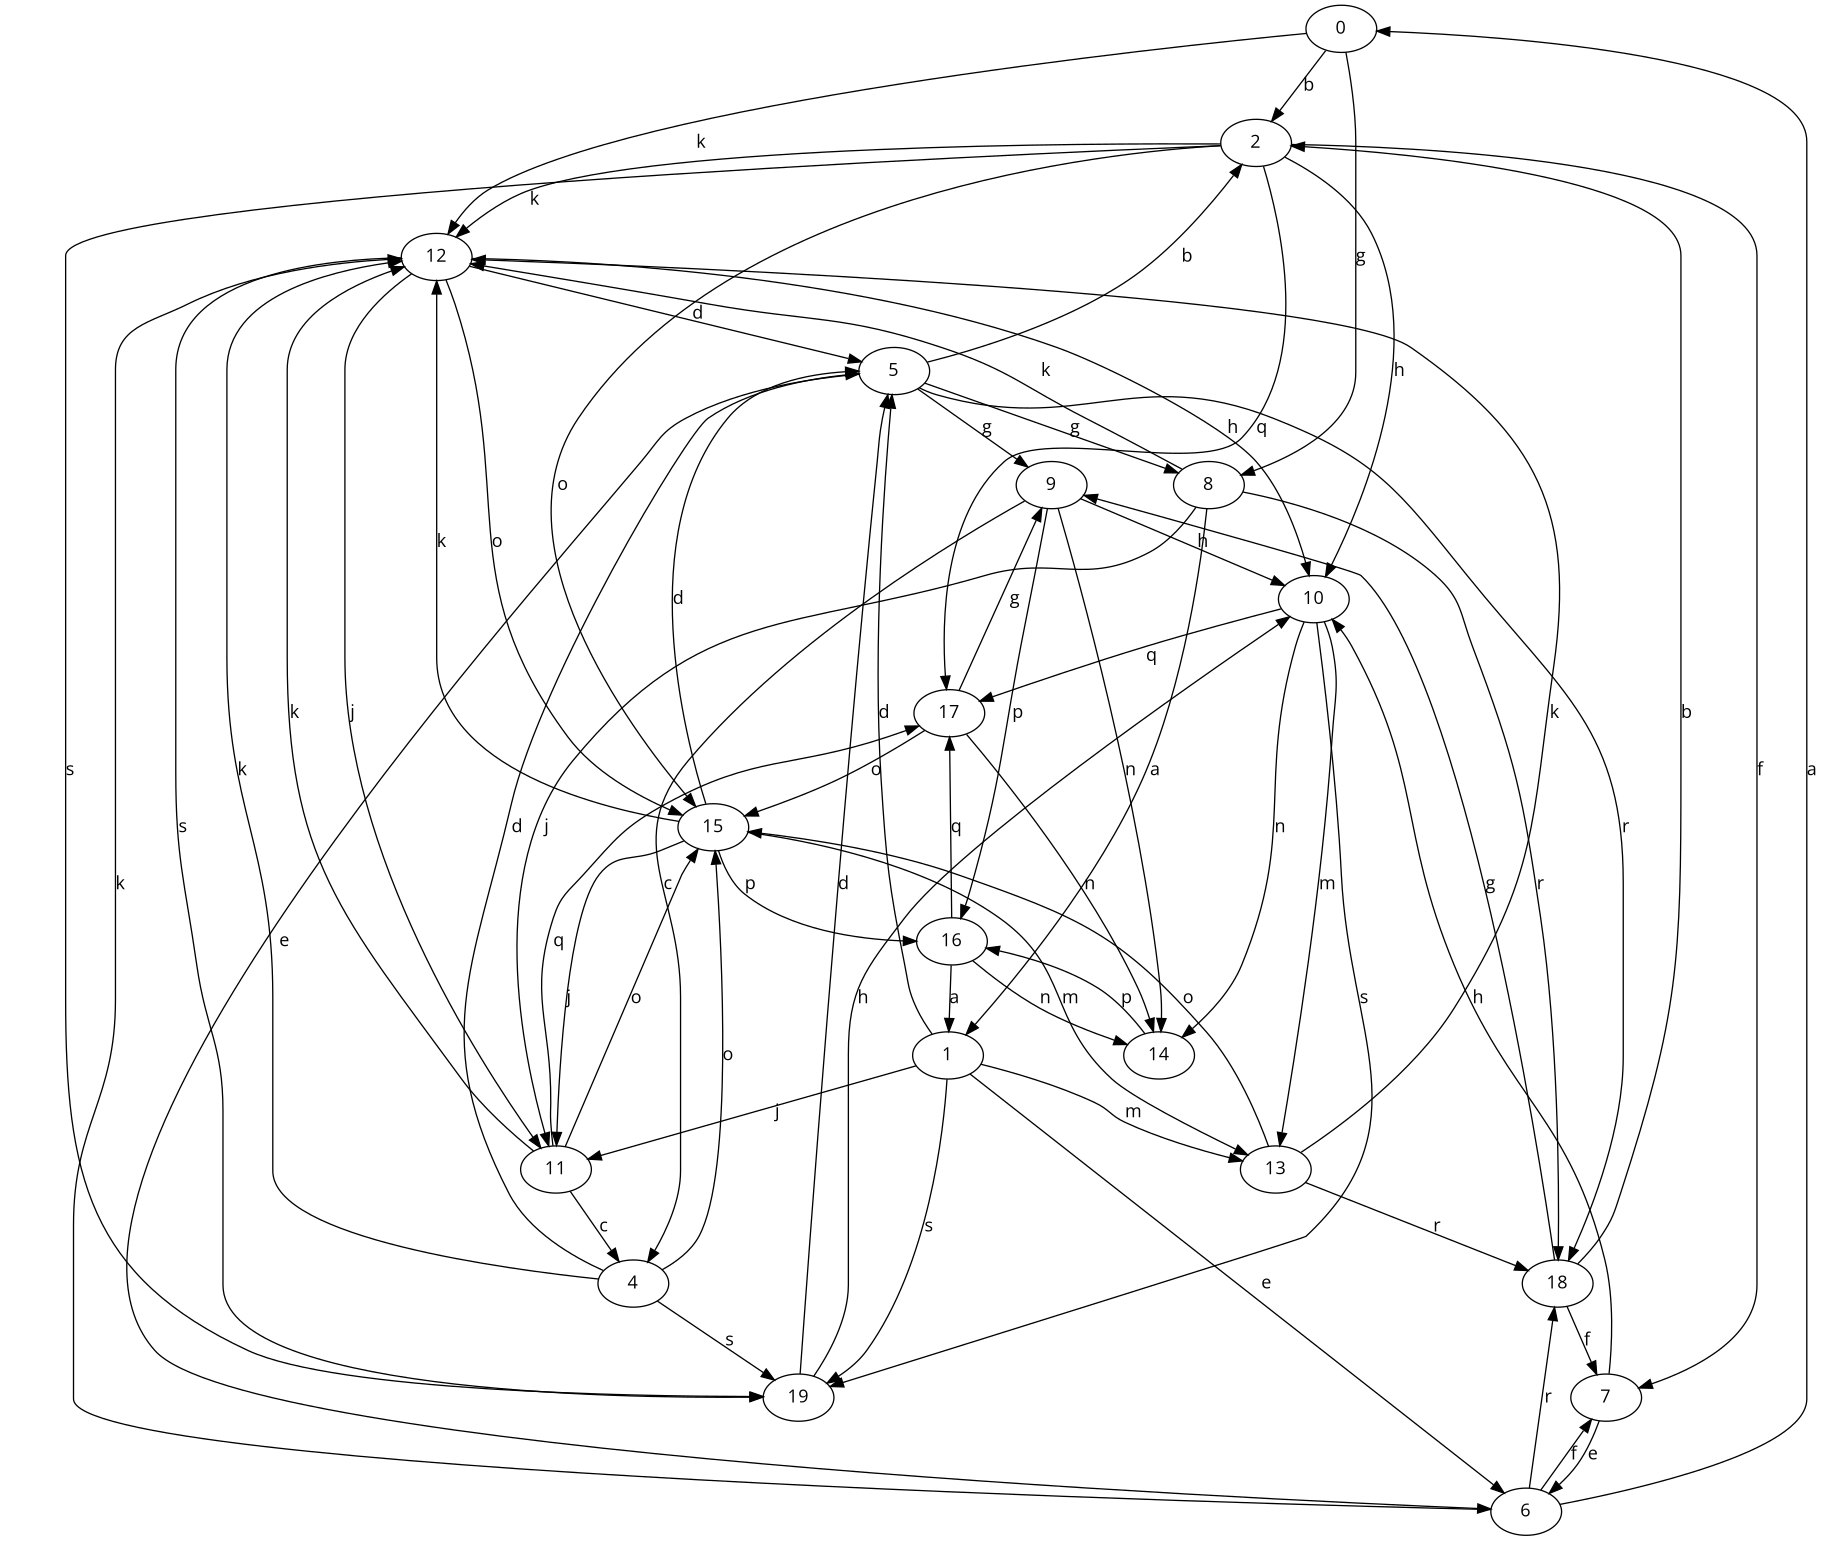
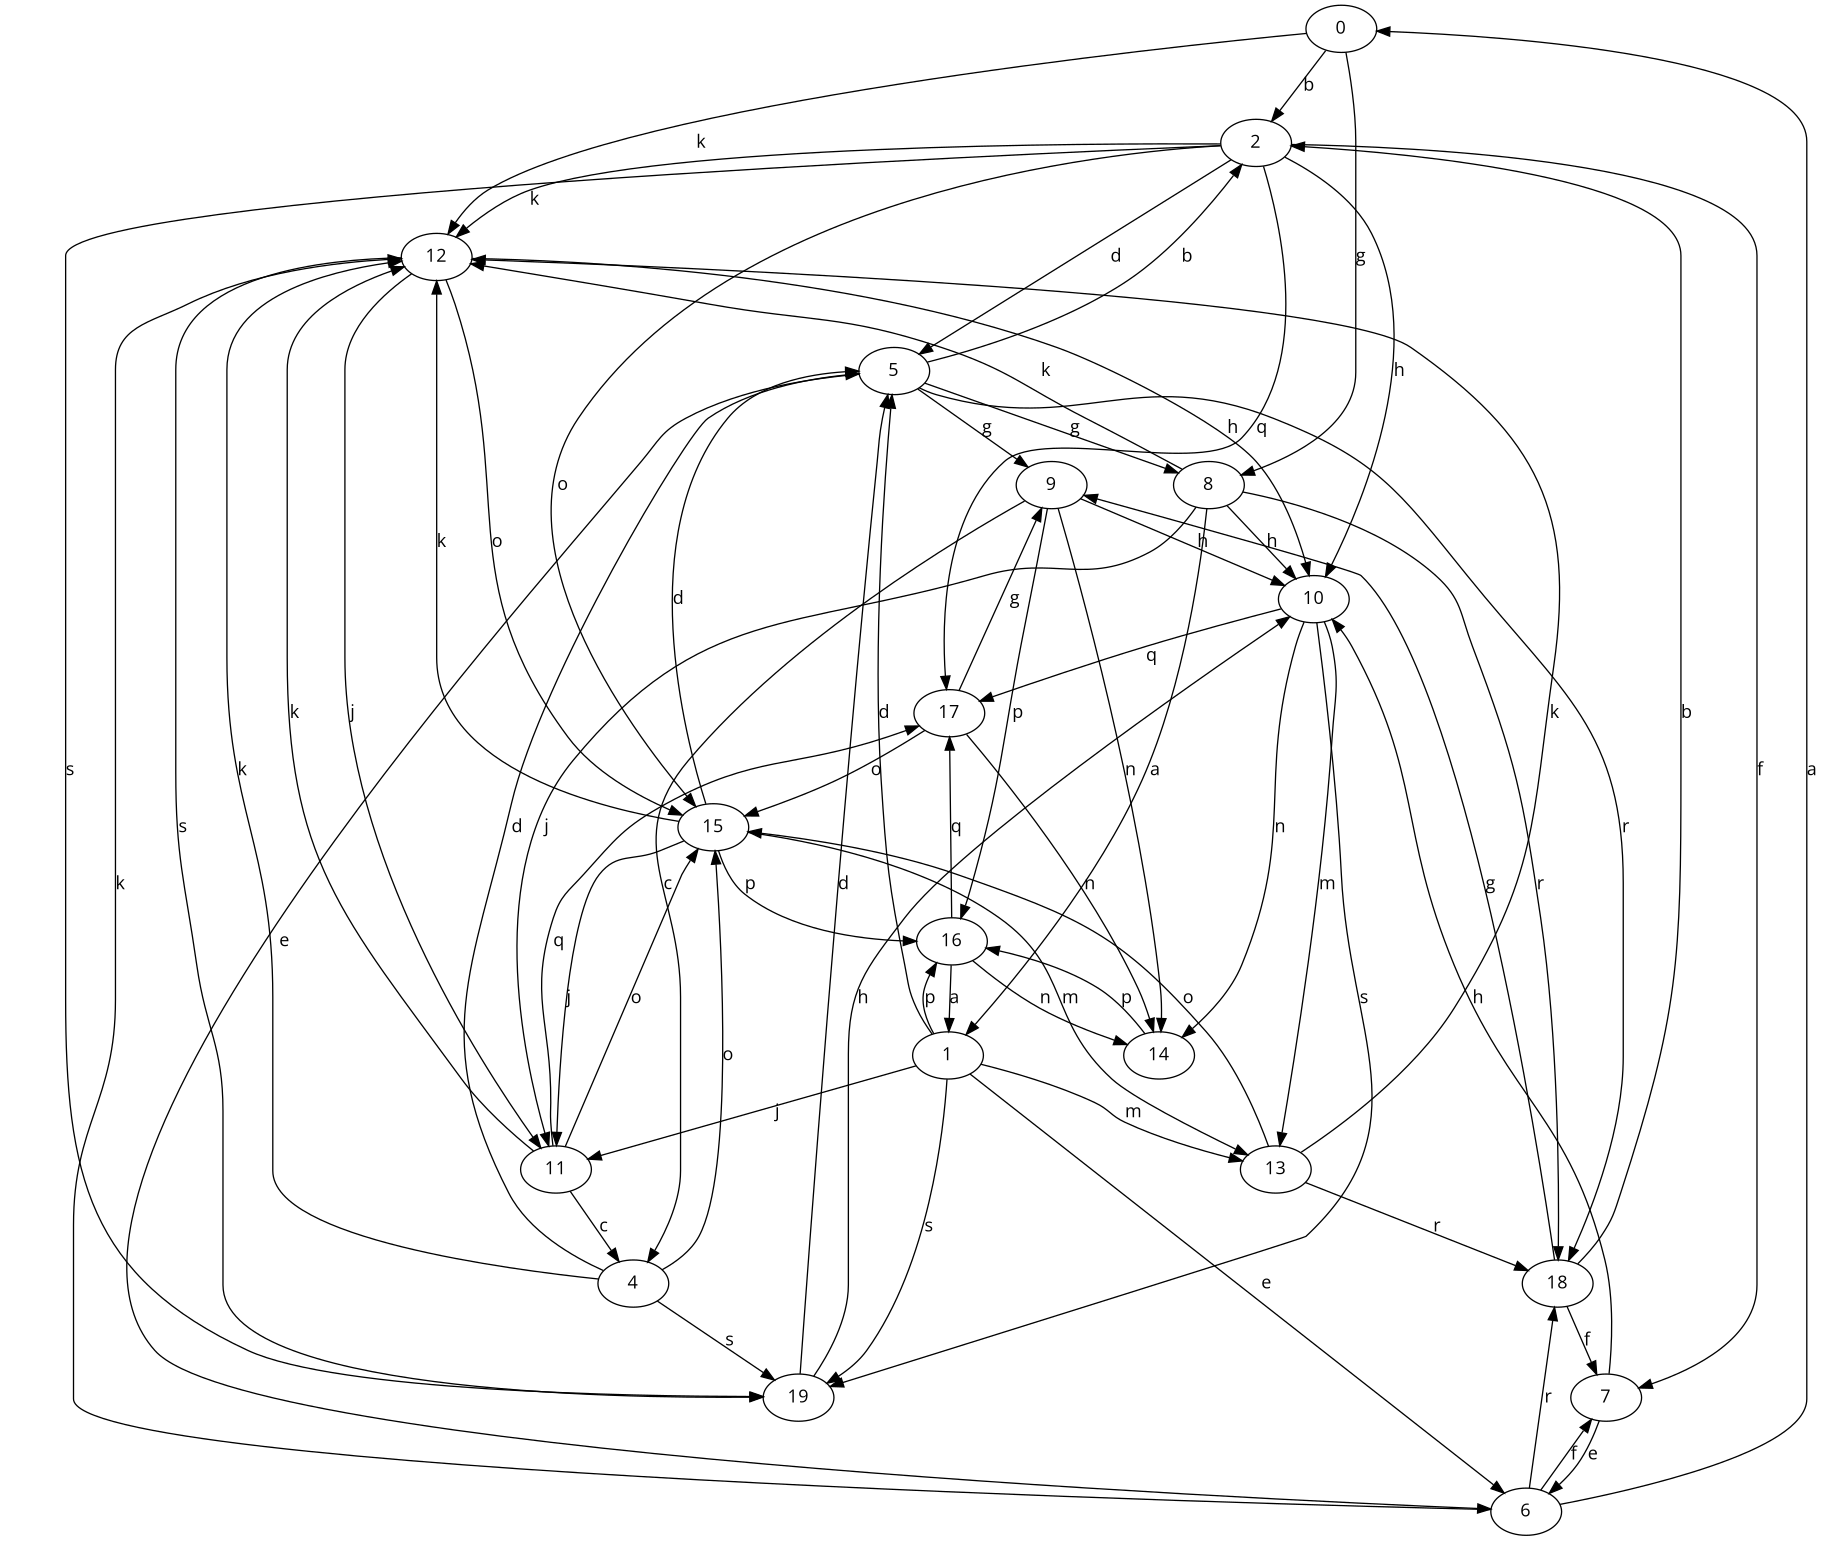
edge "12" -> "5": now "2" -> "5"
edge "8" -> "10": added, label "h"
edge "1" -> "16": added, label "p"
